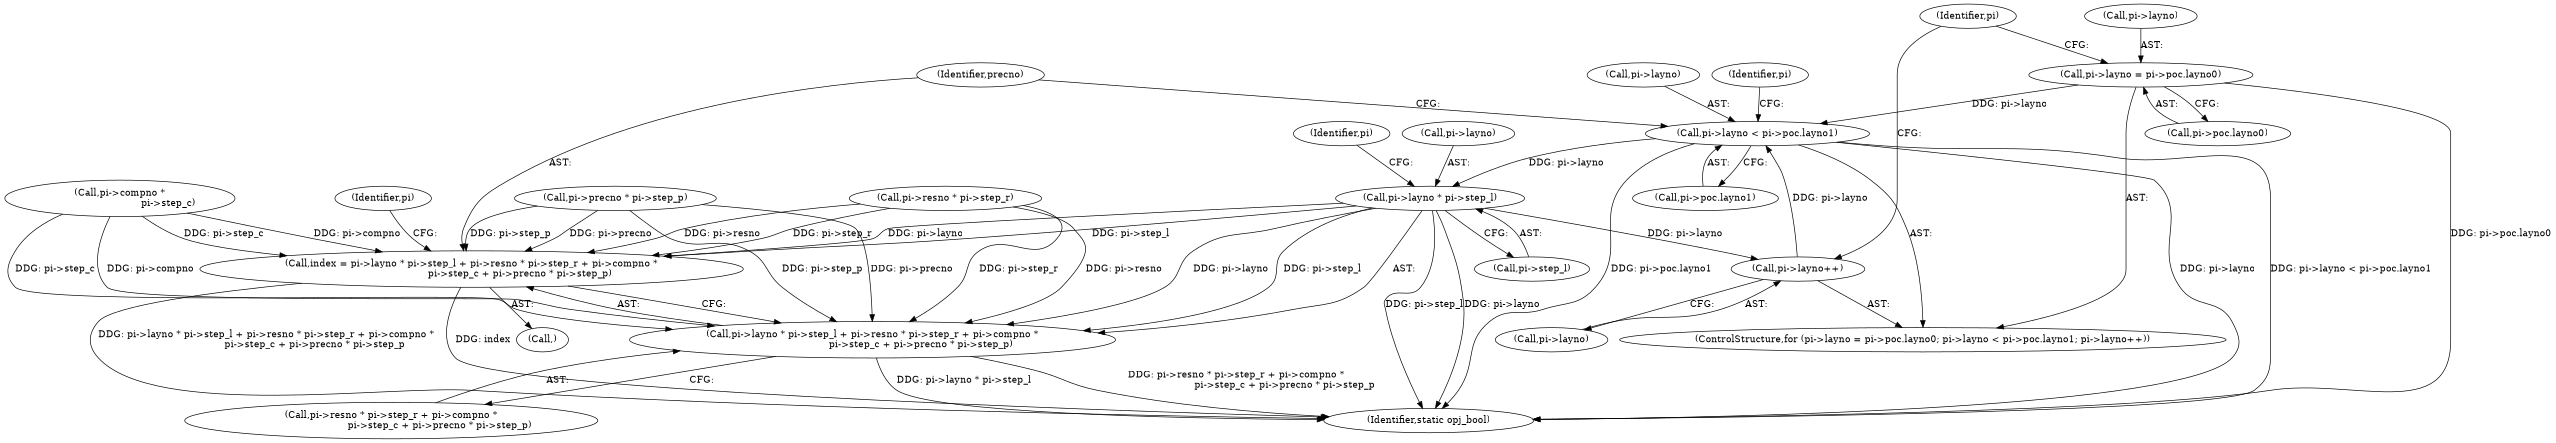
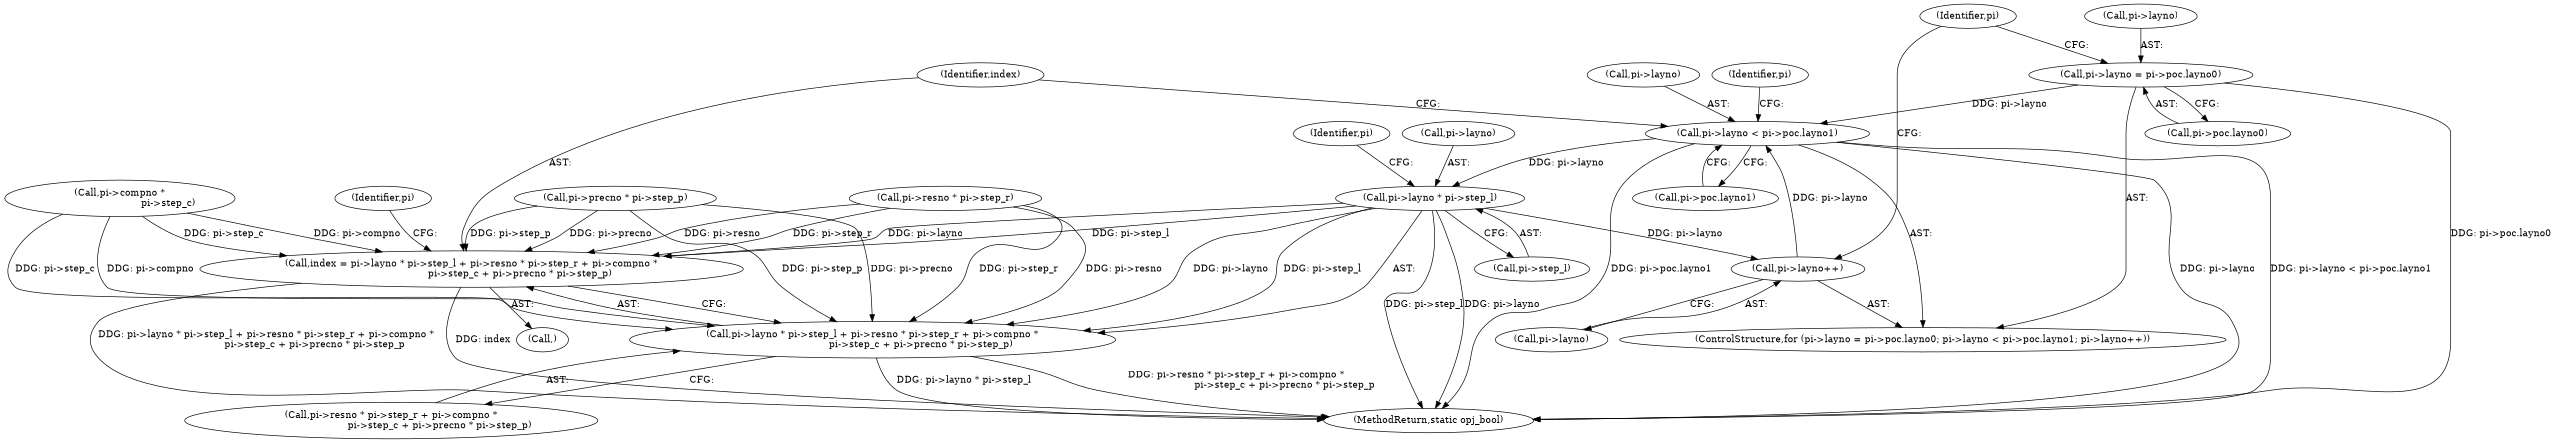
node "(Identifier,precno)": label "(Identifier,precno)" -> "(Identifier,index)"
edge "(Call,pi->poc.layno1)" -> "(Call,pi->layno < pi->poc.layno1)": label "AST: " -> "CFG: "
node "(Identifier,static opj_bool)": label "(Identifier,static opj_bool)" -> "(MethodReturn,static opj_bool)"
